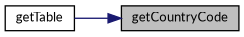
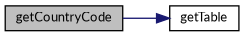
edge "getTable" -> "getCountryCode": reversed
